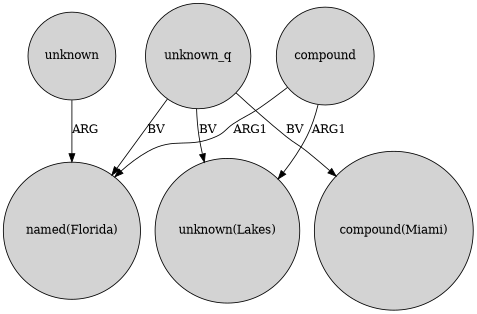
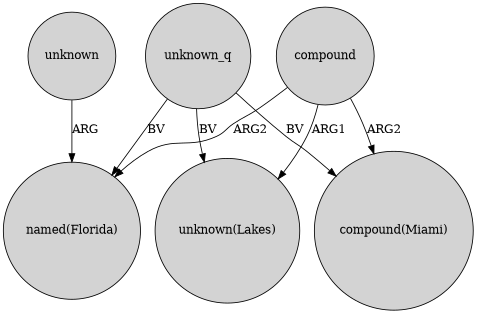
edge "compound" -> "compound(Miami)": added, label "ARG2"
edge "compound" -> "named(Florida)": label "ARG1" -> "ARG2"
